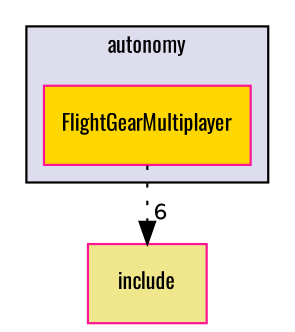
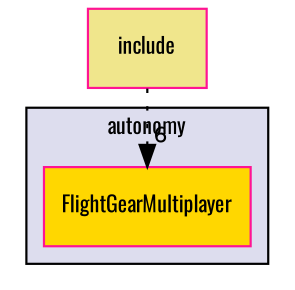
edge "FlightGearMultiplayer" -> "include": reversed
